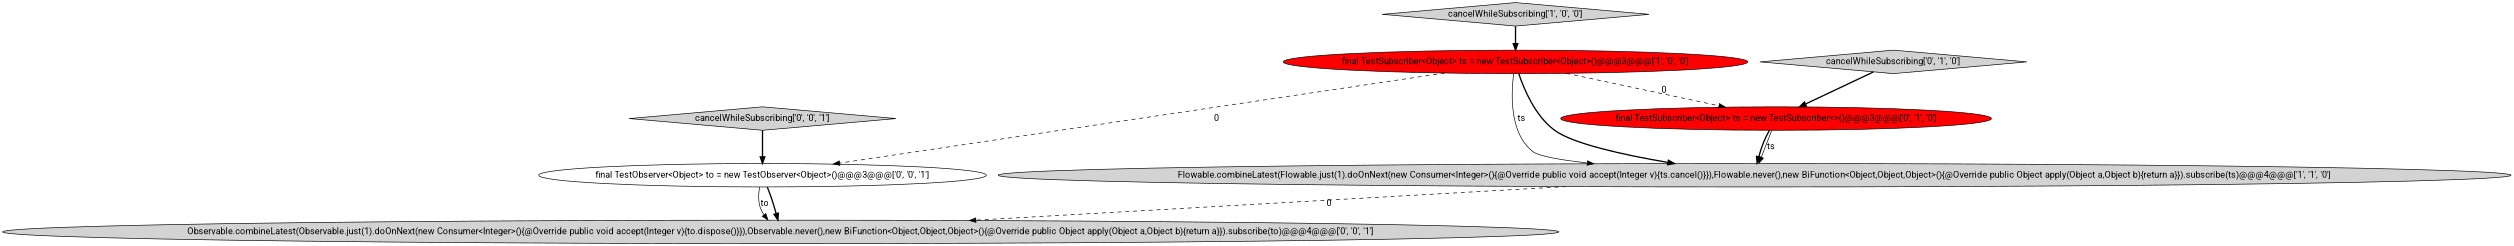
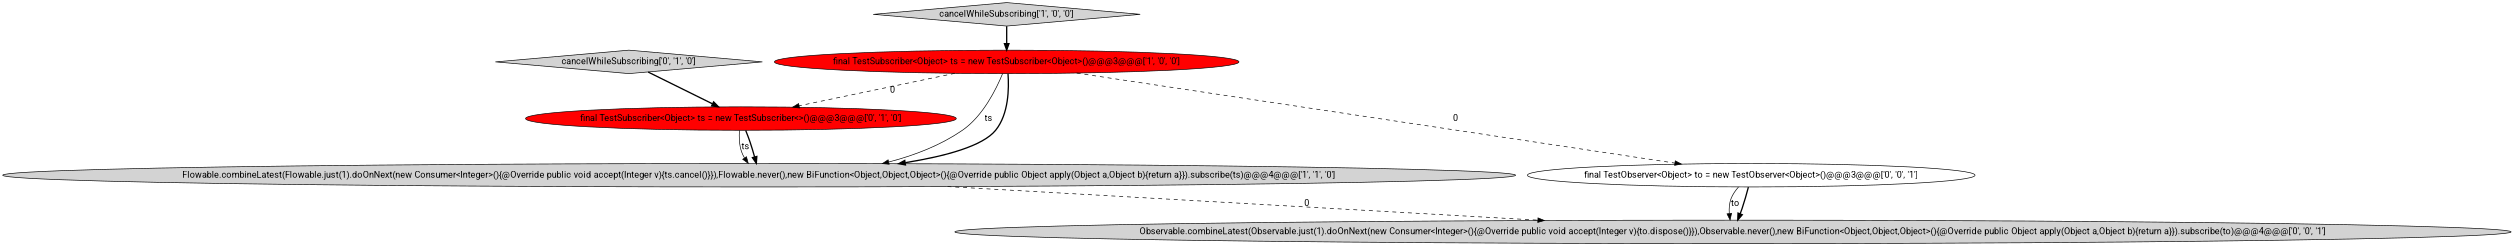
node "cancelWhileSubscribing['0', '0', '1']": removed
